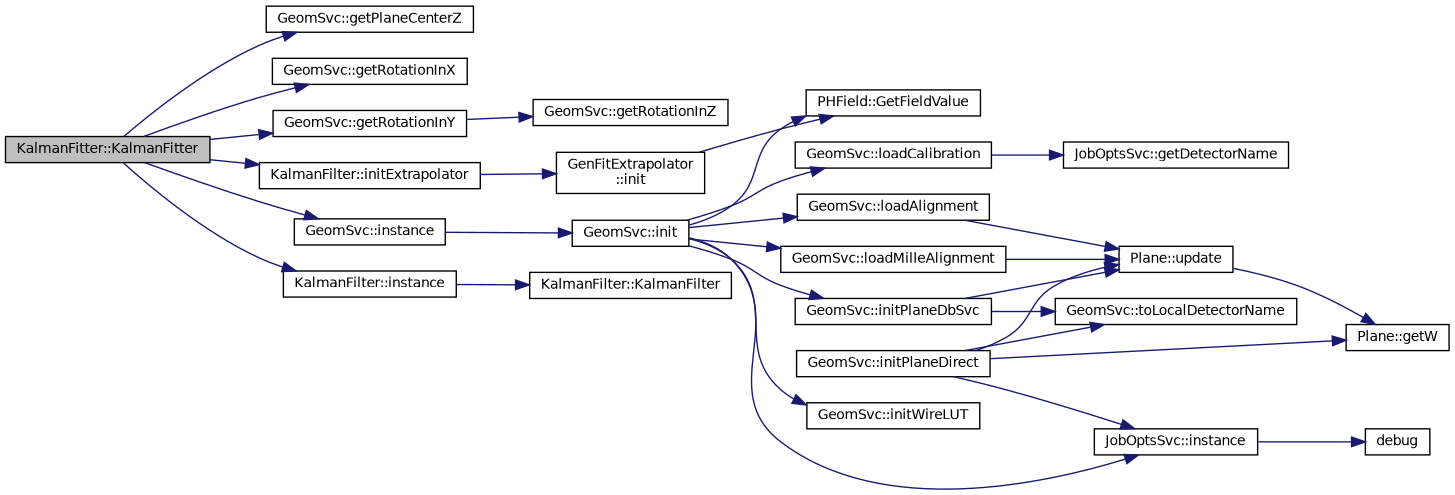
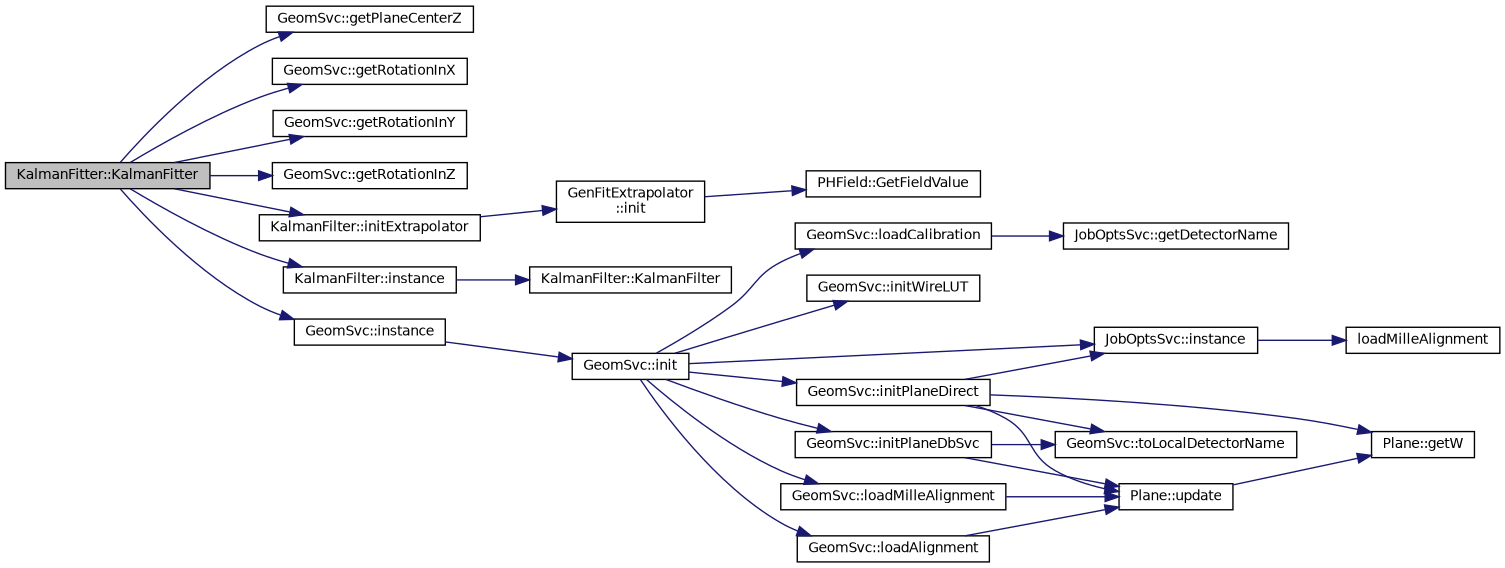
edge "GeomSvc::getRotationInY" -> "GeomSvc::getRotationInZ": now "KalmanFitter::KalmanFitter" -> "GeomSvc::getRotationInZ"
edge "GeomSvc::init" -> "PHField::GetFieldValue": now "GeomSvc::init" -> "GeomSvc::initPlaneDirect"
node "debug": label "debug" -> "loadMilleAlignment"
